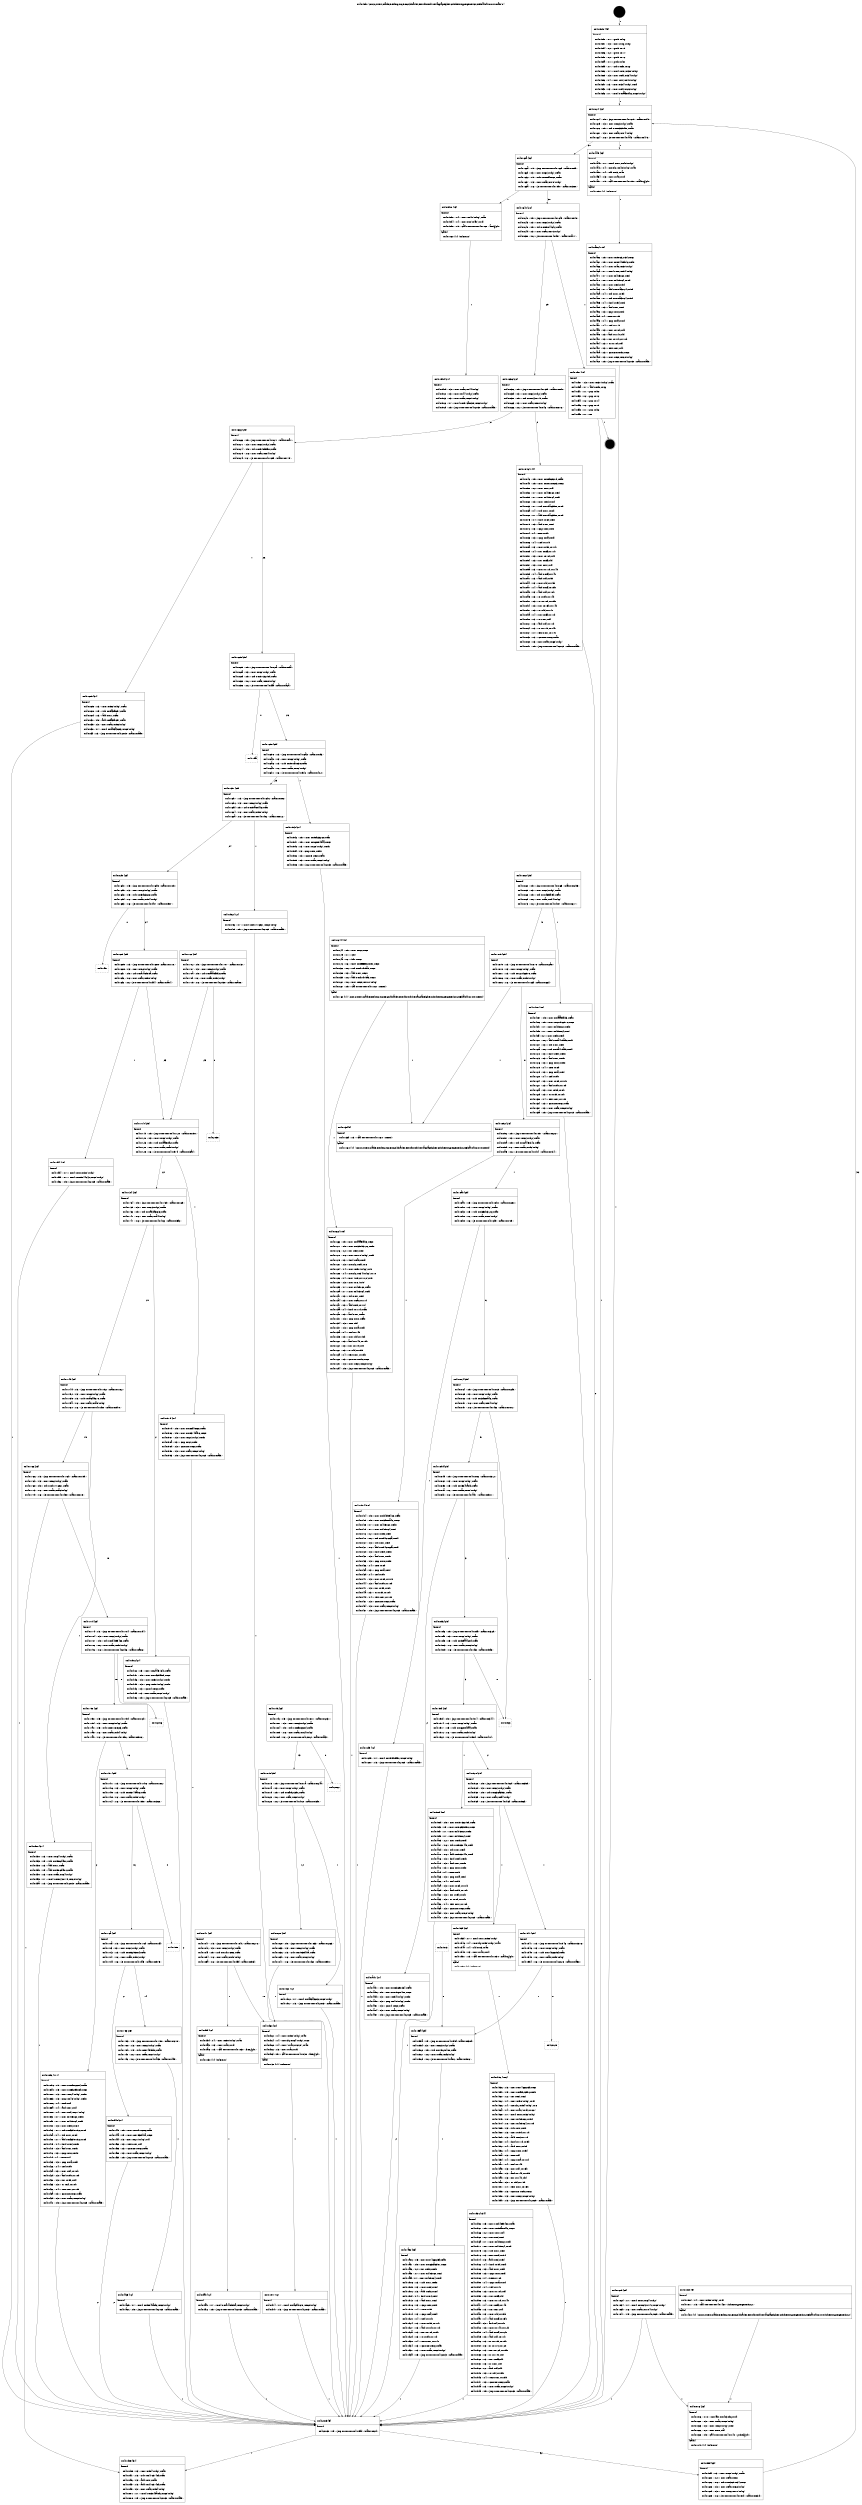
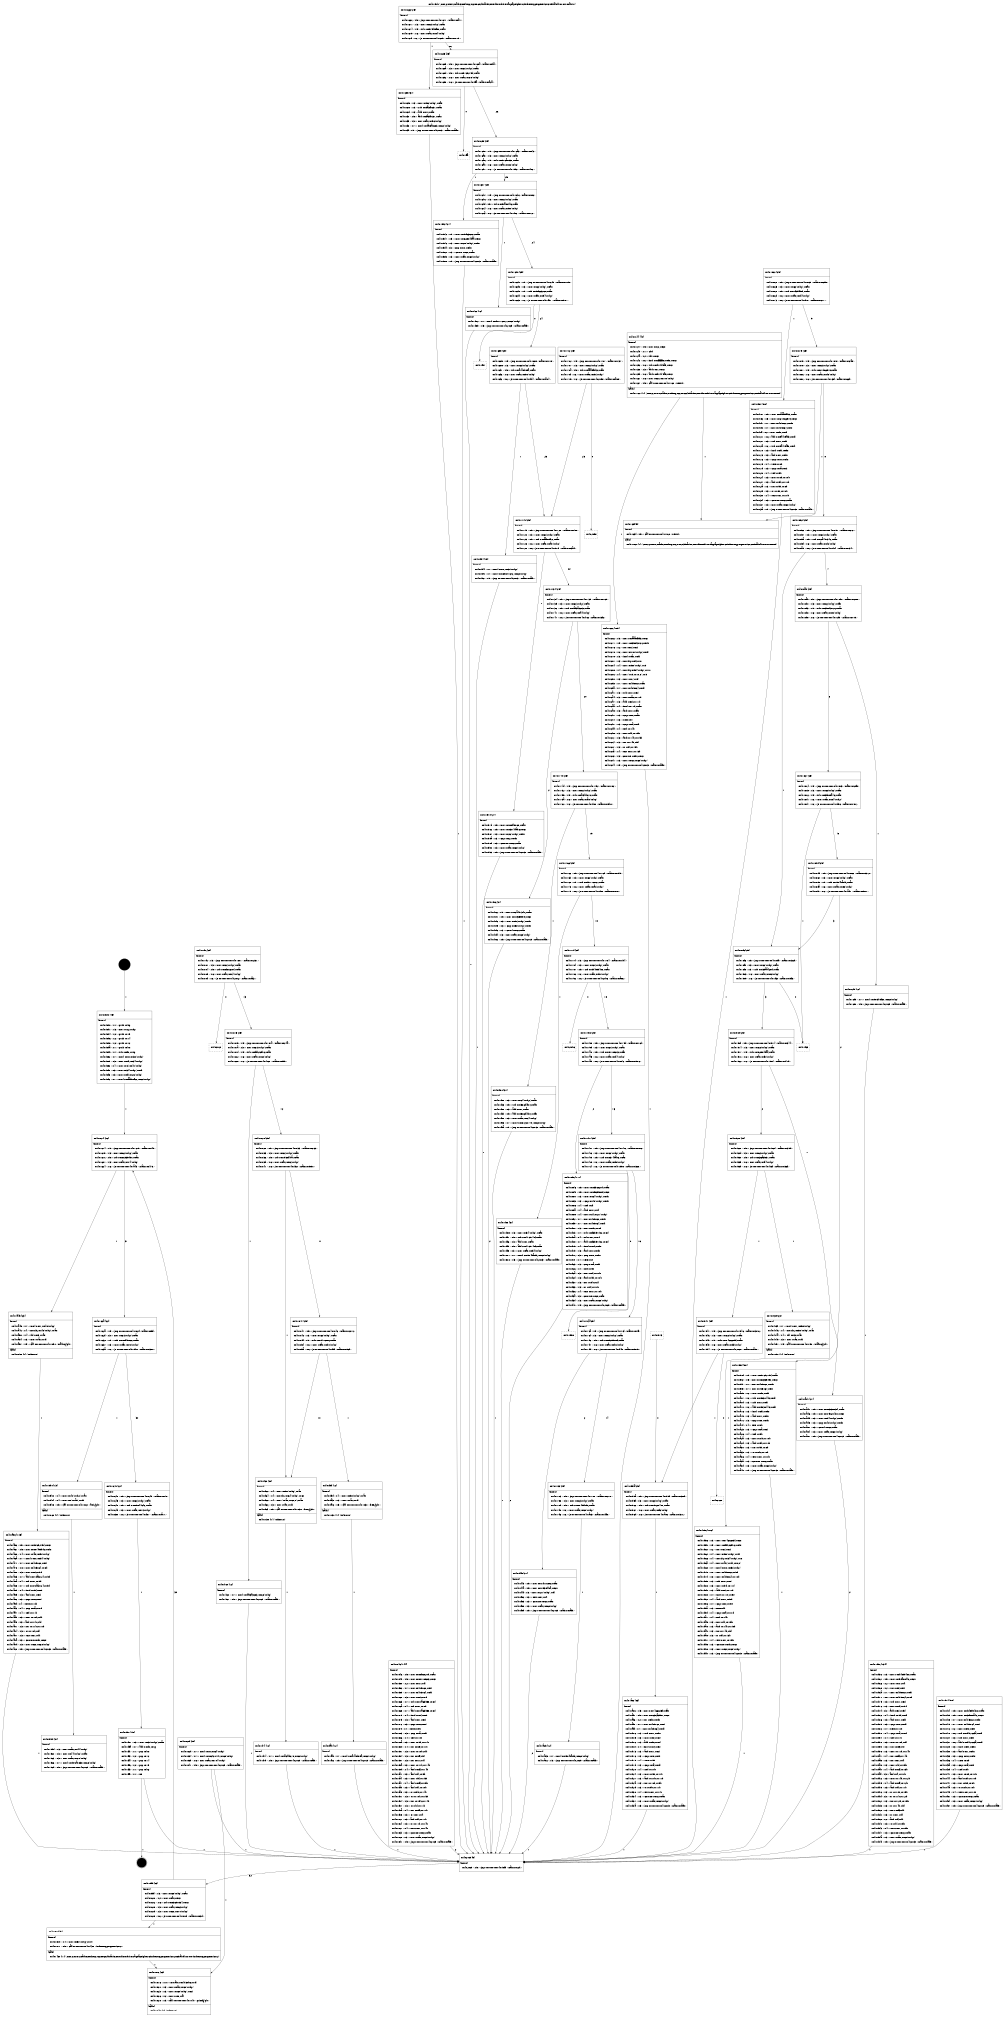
node "0x401656 [22]": removed
edge "0x40182e [25]" -> "0x401847 [25]": added, label "11"
edge "0x401892 [25]" -> "0x401d04 [88]": now "0x401892 [25]" -> "0x4018f6 [25]"
edge "0x4015fd [23]" -> "0x401e0d [9]": added, label "1"
edge "0x4020c9 [5]" -> "0x401dee [31]": reversed
